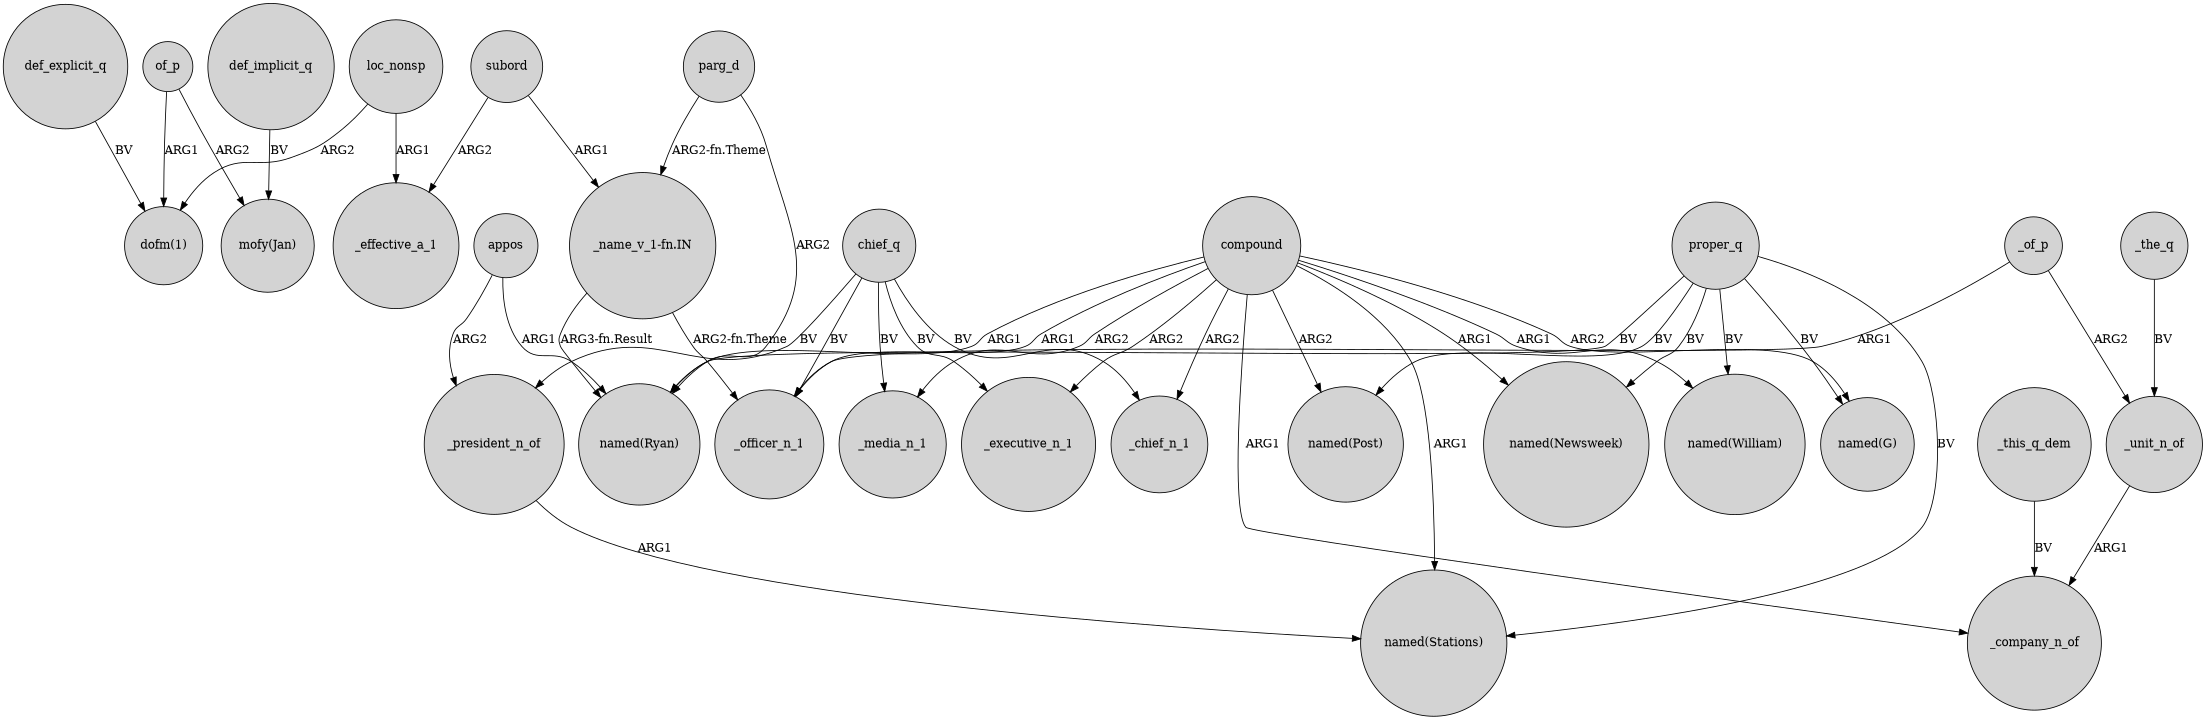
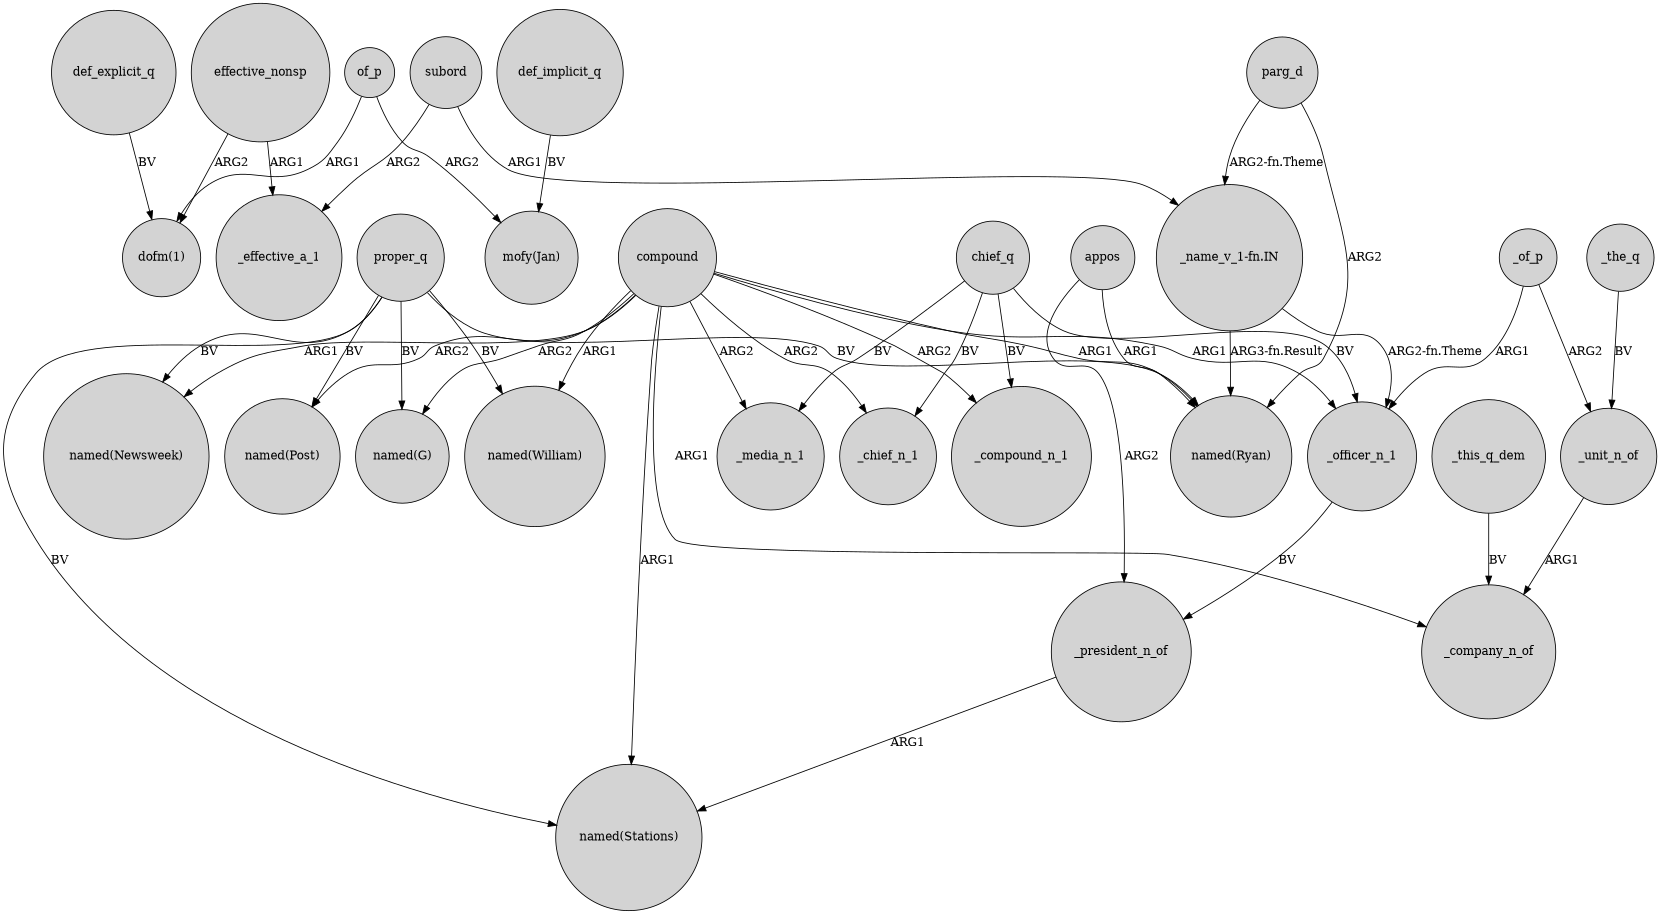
node "loc_nonsp": label "loc_nonsp" -> "effective_nonsp"
edge "chief_q" -> "_president_n_of": now "_officer_n_1" -> "_president_n_of"
node "_executive_n_1": label "_executive_n_1" -> "_compound_n_1"
